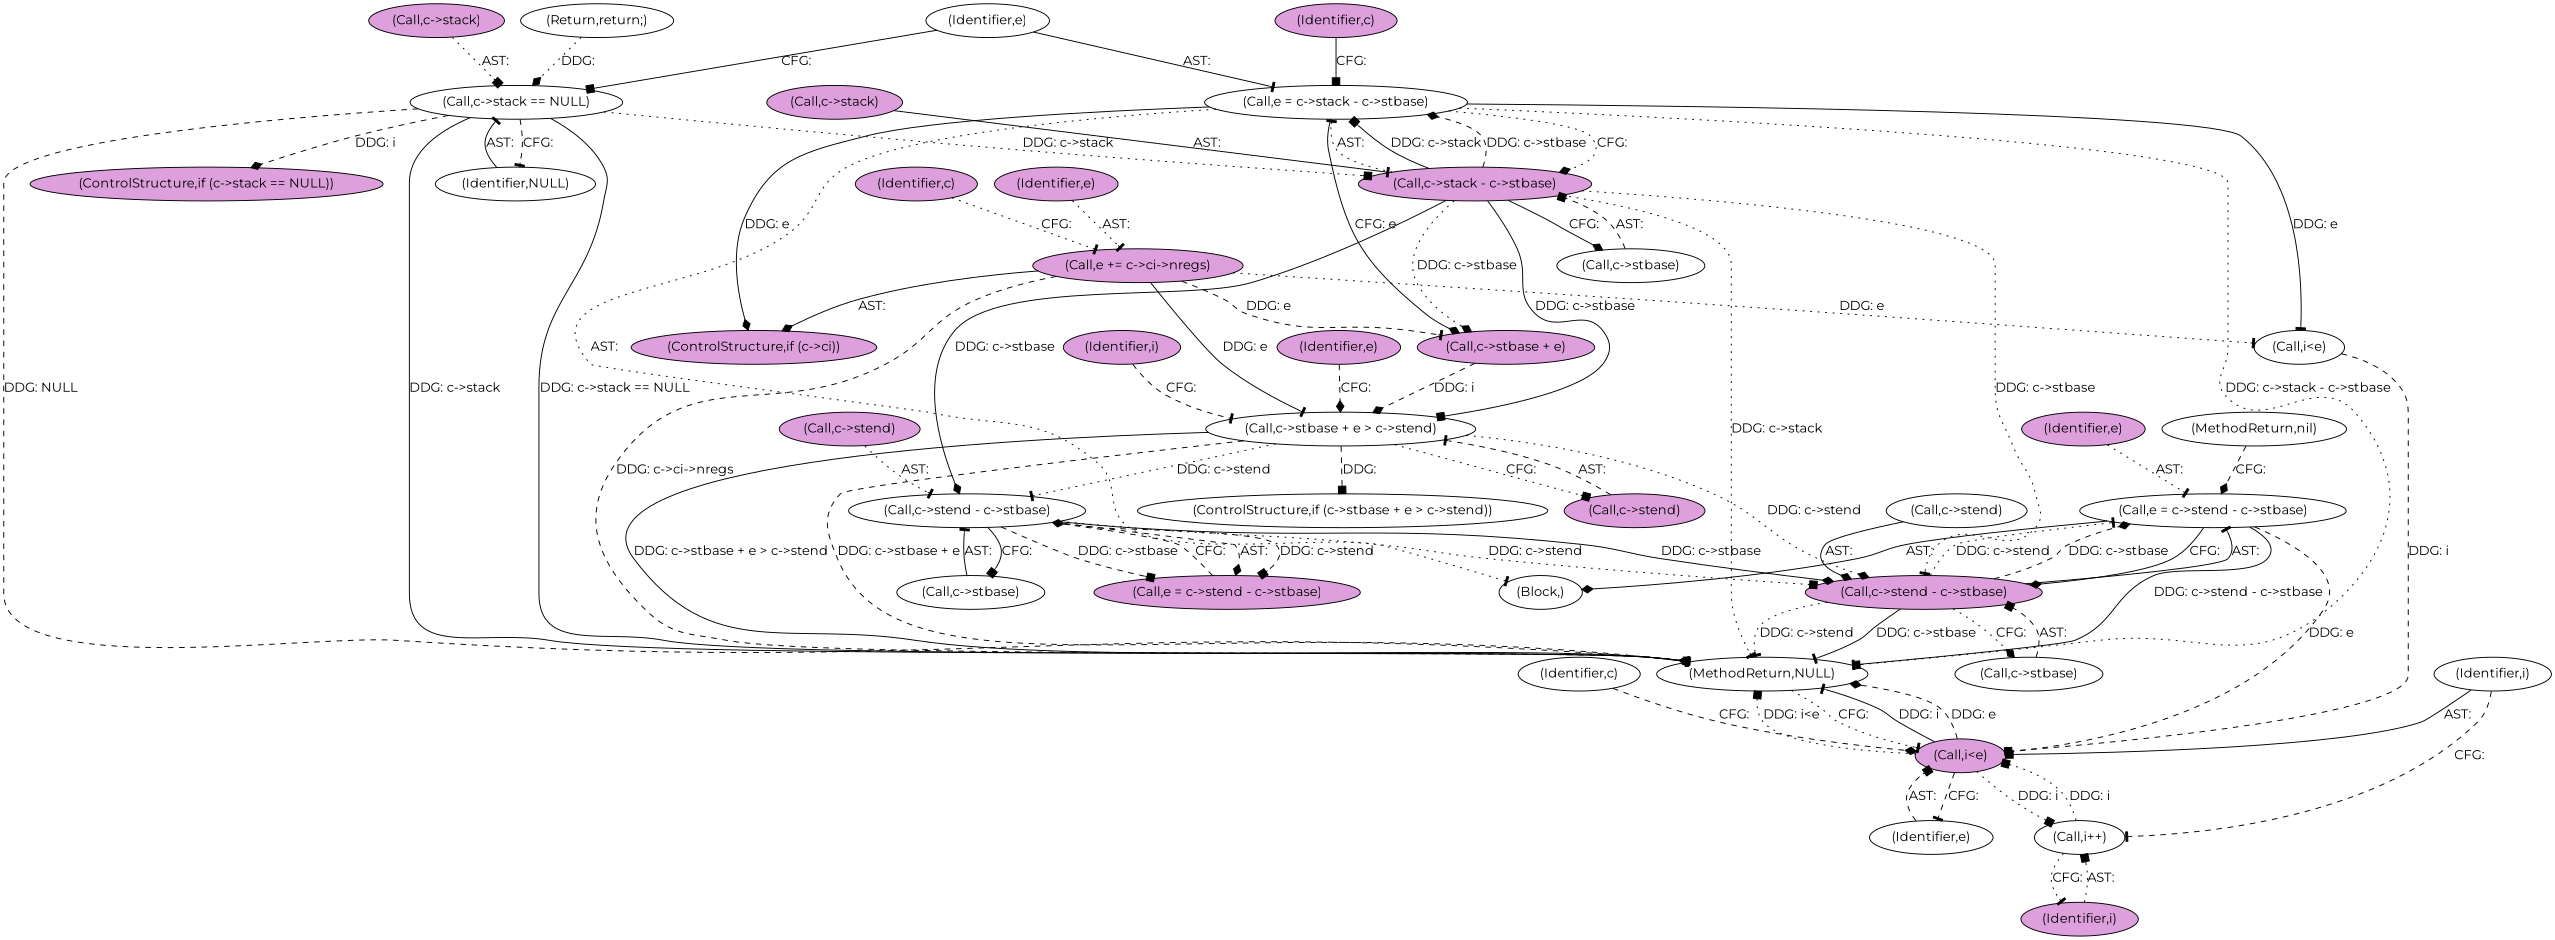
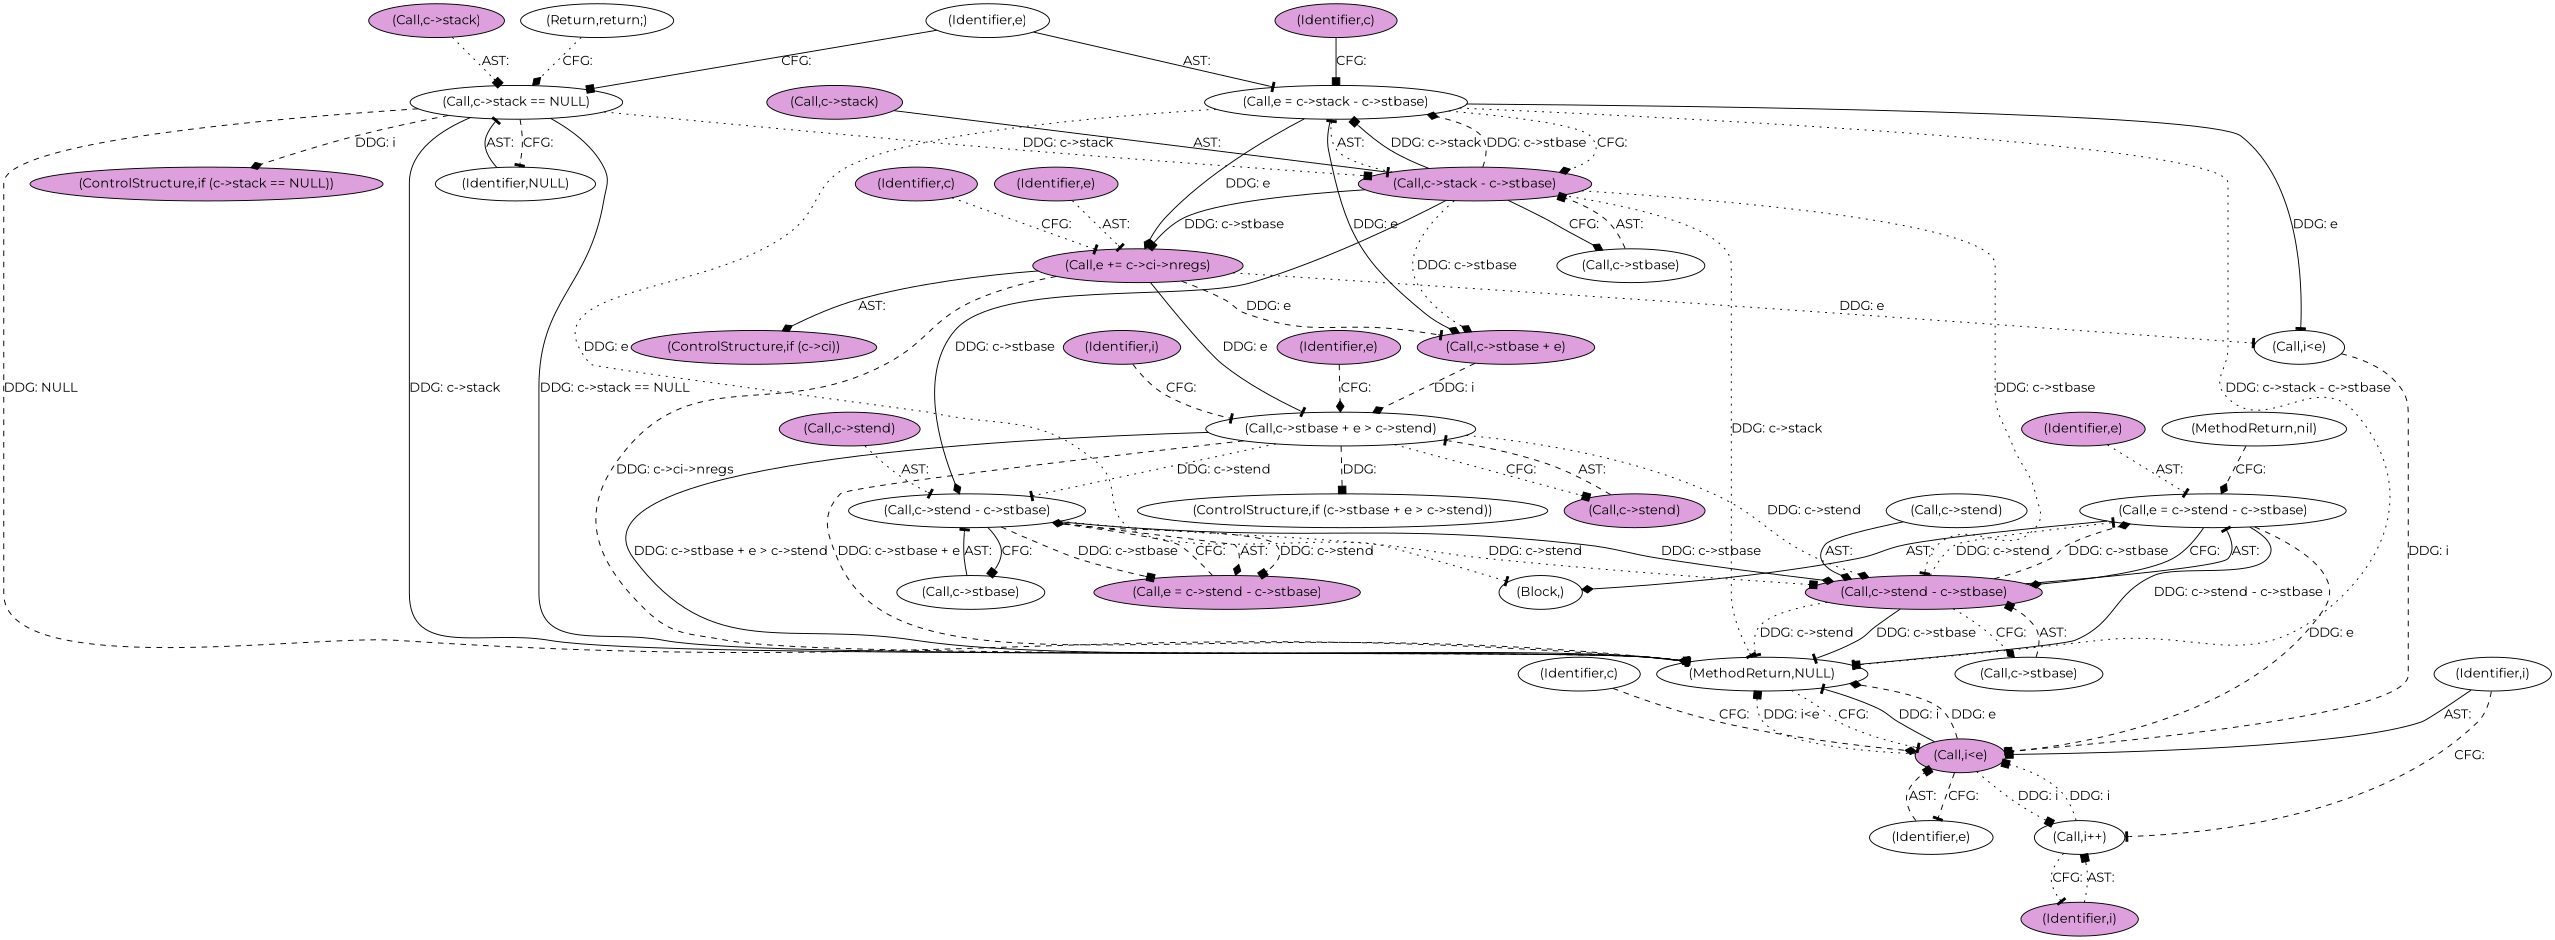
edge "(Return,return;)" -> "(Call,c->stack == NULL)": label "DDG: " -> "CFG: "
edge "(Call,e = c->stack - c->stbase)" -> "(ControlStructure,if (c->ci))": now "(Call,e = c->stack - c->stbase)" -> "(Call,e += c->ci->nregs)"
edge "(Call,e = c->stack - c->stbase)" -> "(Call,c->stbase + e)": label "CFG: e" -> "DDG: e"
edge "(Call,c->stack - c->stbase)" -> "(Call,c->stbase + e > c->stend)": now "(Call,c->stack - c->stbase)" -> "(Call,e += c->ci->nregs)"
edge "(Call,e = c->stack - c->stbase)" -> "(Block,)": label "AST: " -> "DDG: e"
